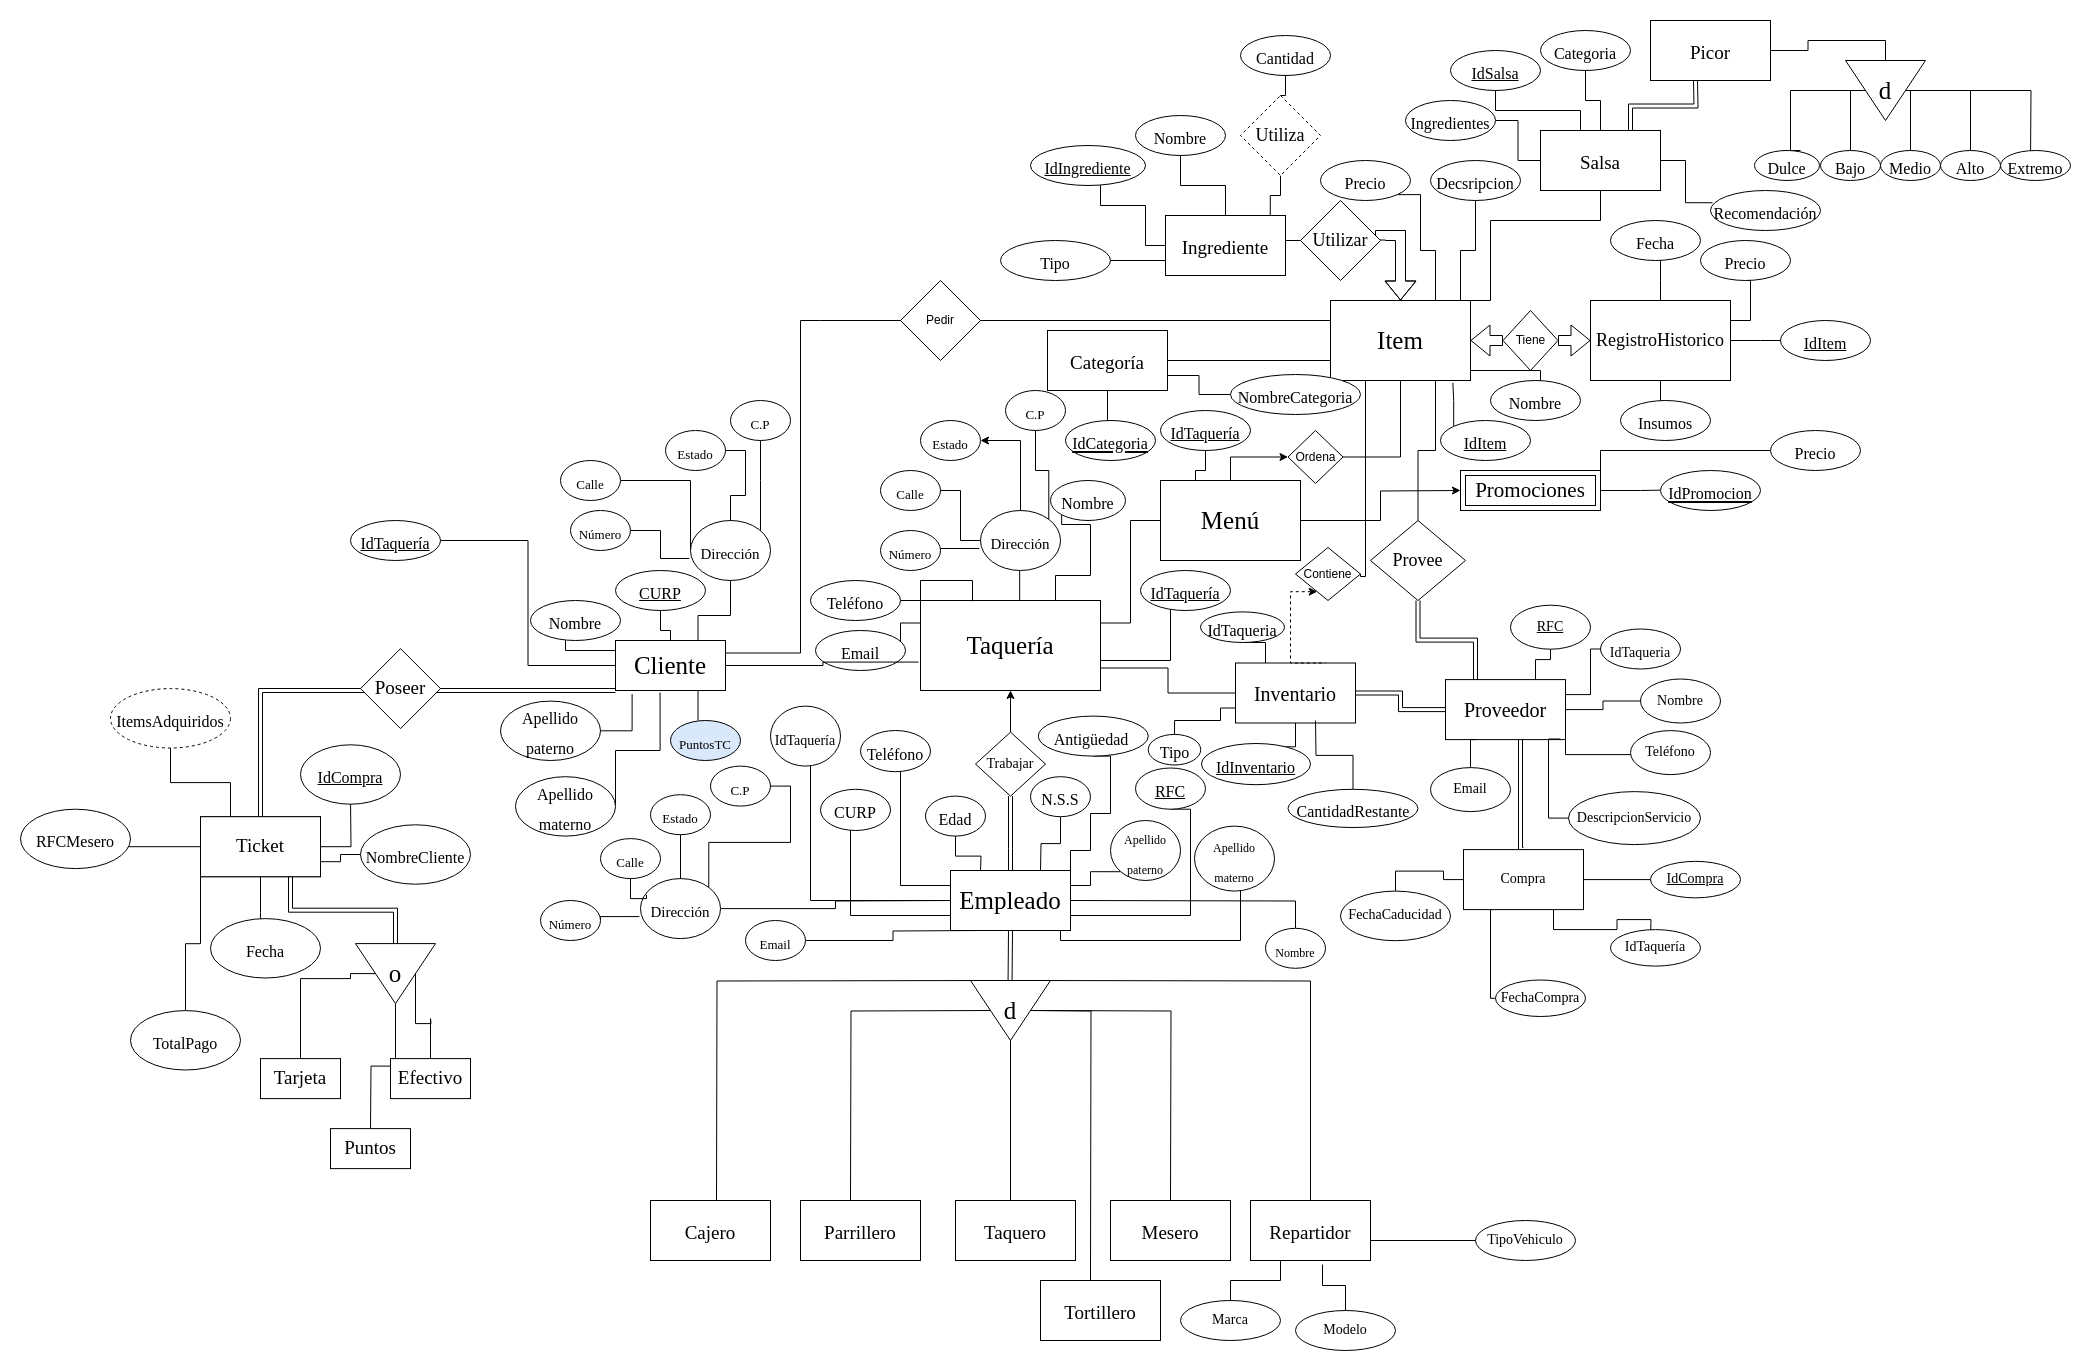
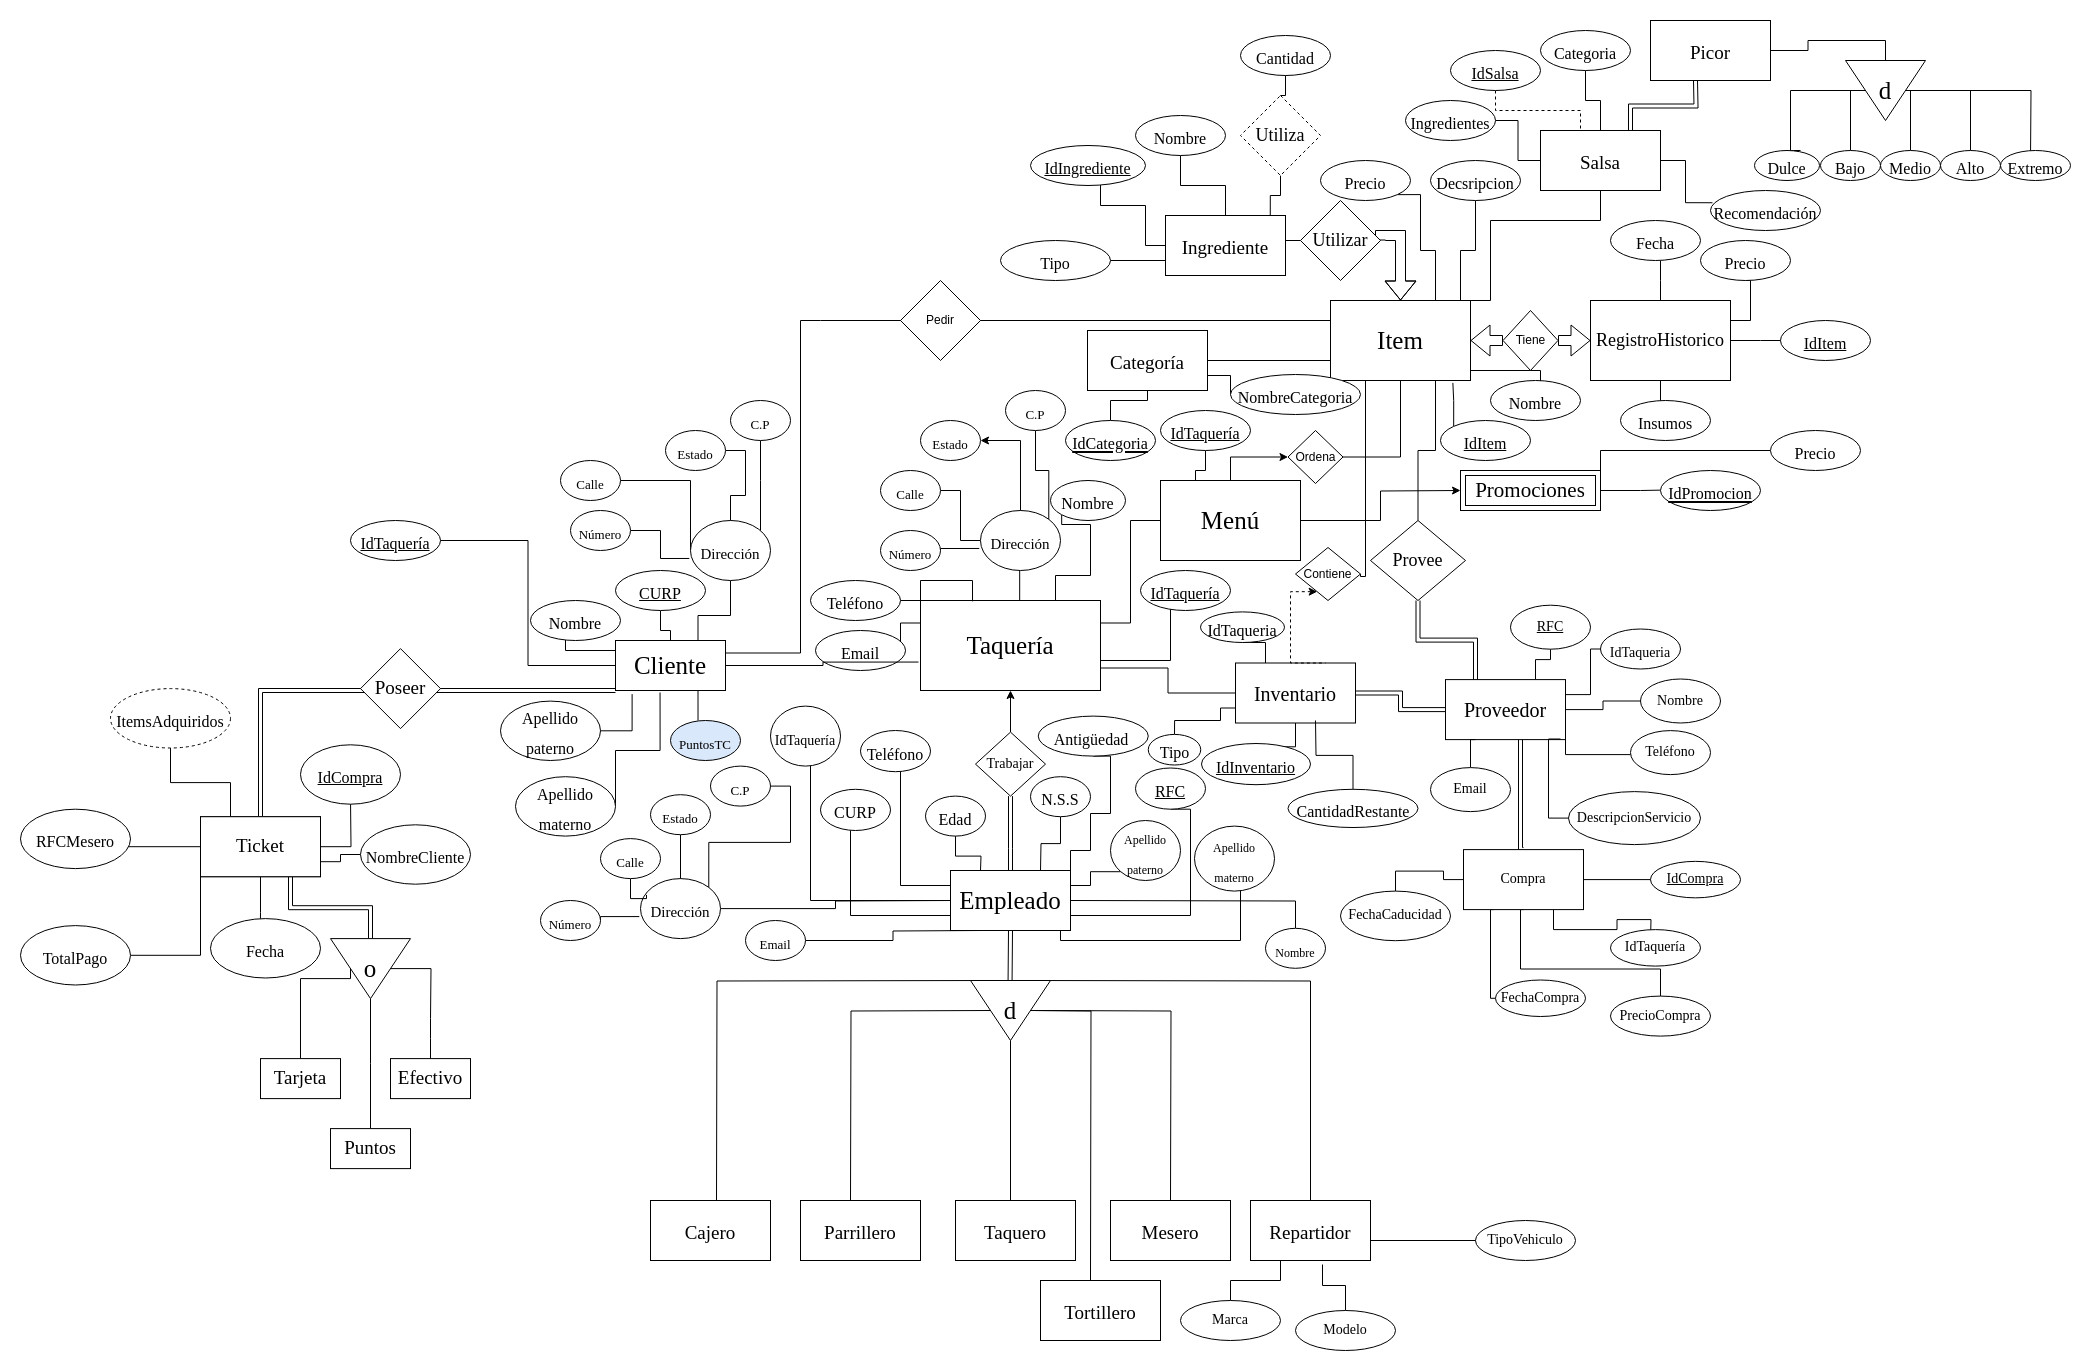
edge "IdSalsa" -- "Salsa": style solid -> dashed
node "Categoría": moved (1108, 361) -> (1148, 361)
edge "Compra" -- "PrecioCompra": added
node "o": moved (396, 974) -> (371, 969)
node "PrecioCompra": added
node "TotalPago": moved (186, 1040) -> (76, 955)
